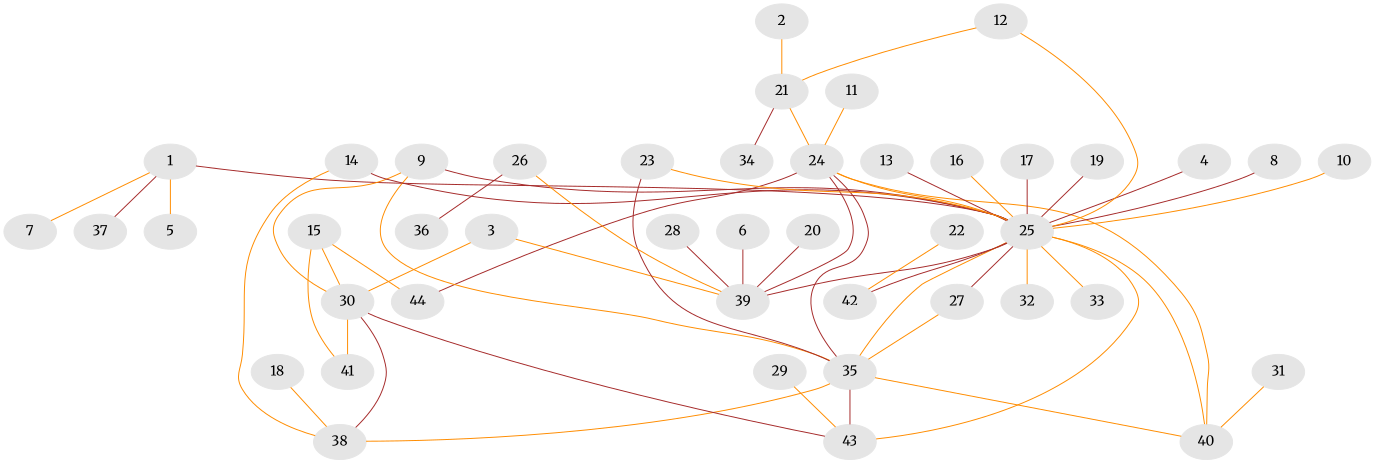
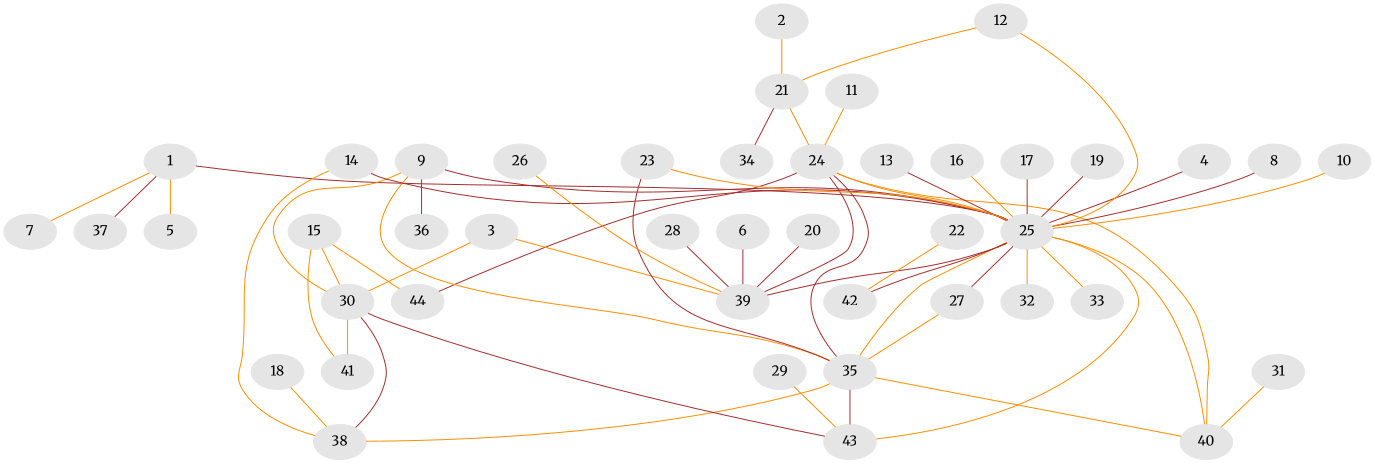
edge "26" -- "36": now "9" -- "36"
